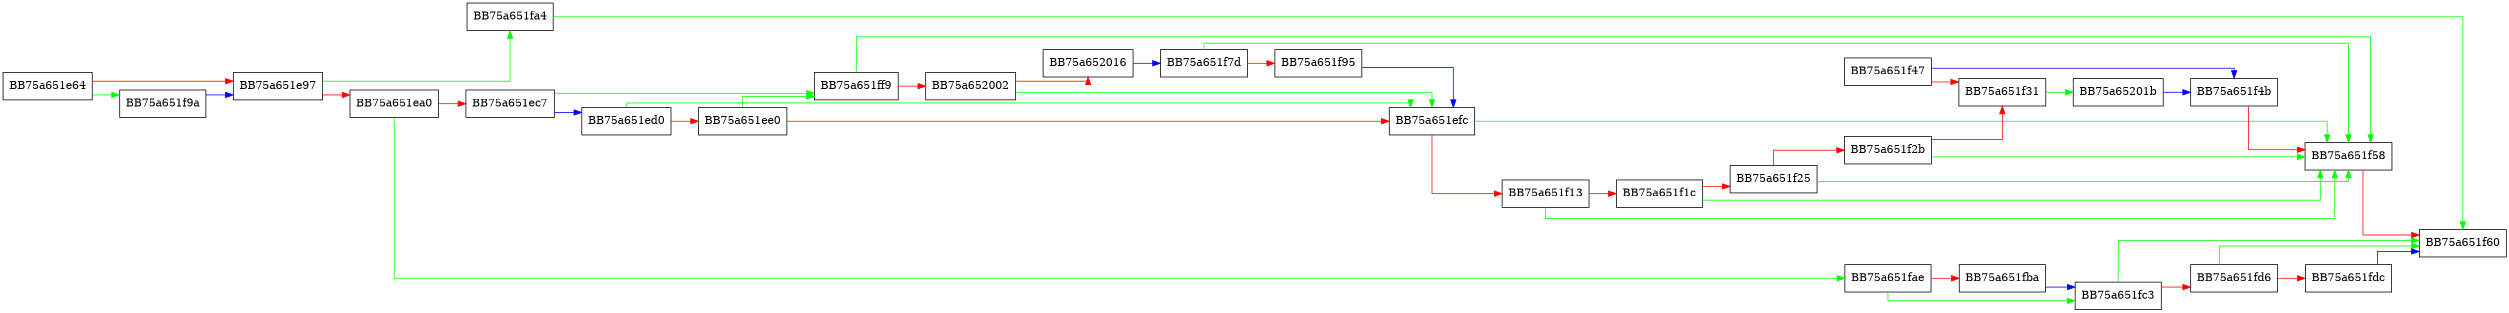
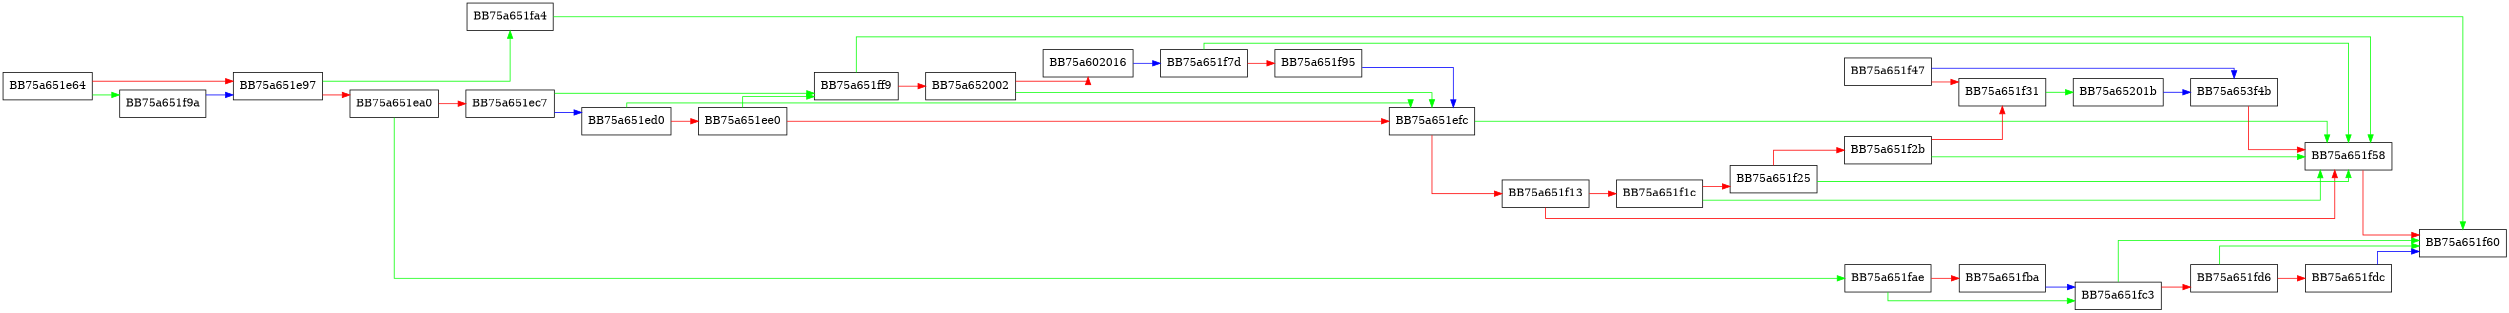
node "BB75a652016": label "BB75a652016" -> "BB75a602016"
node "BB75a651f4b": label "BB75a651f4b" -> "BB75a653f4b"
edge "BB75a651f13" -> "BB75a651f58": color green -> red
